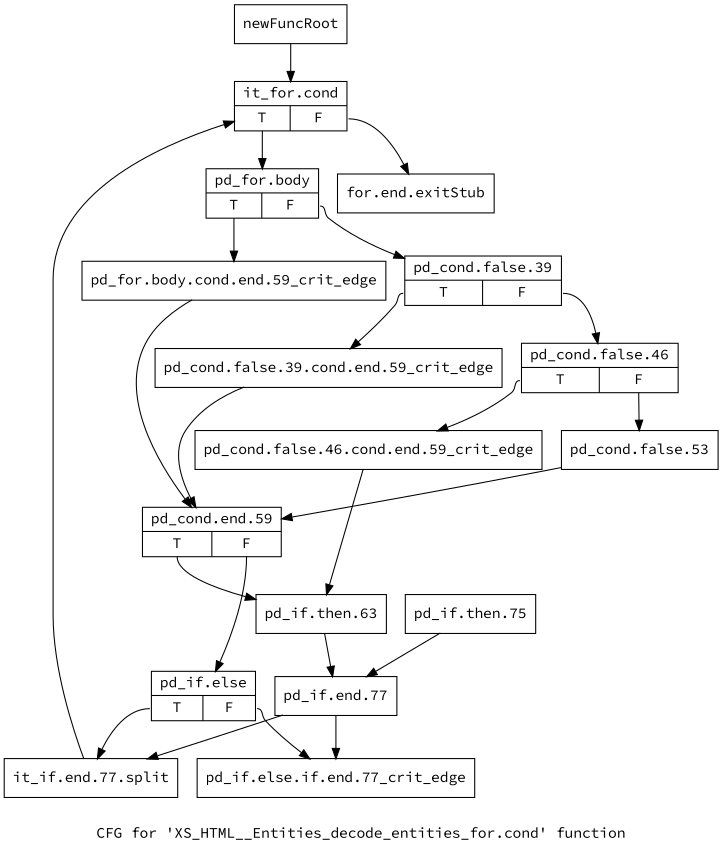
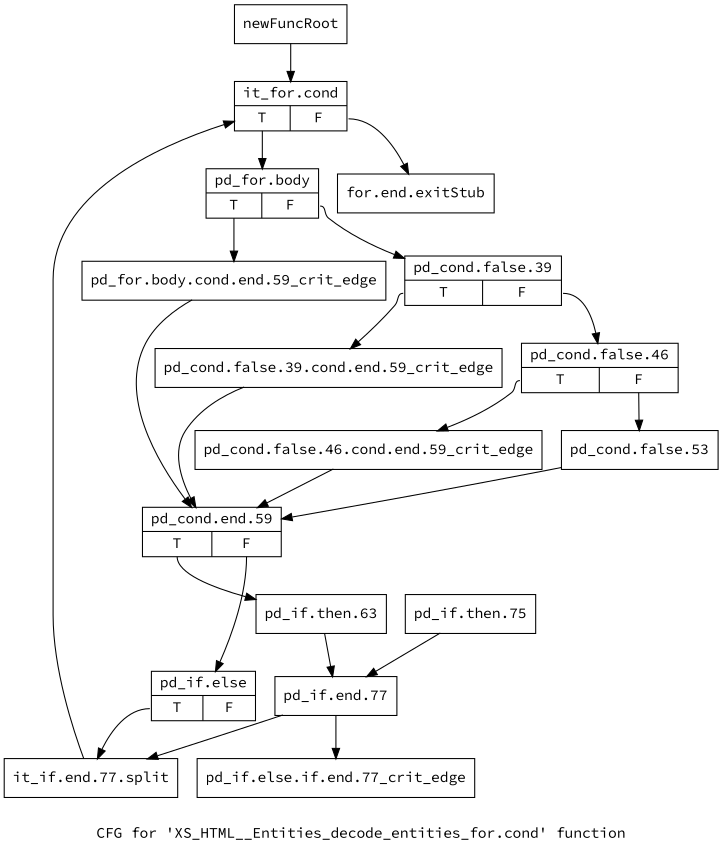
edge "pd_cond.false.46.cond.end.59_crit_edge" -> "pd_if.then.63": now "pd_cond.false.46.cond.end.59_crit_edge" -> "pd_cond.end.59"
edge "pd_if.else" -> "pd_if.else.if.end.77_crit_edge": removed
